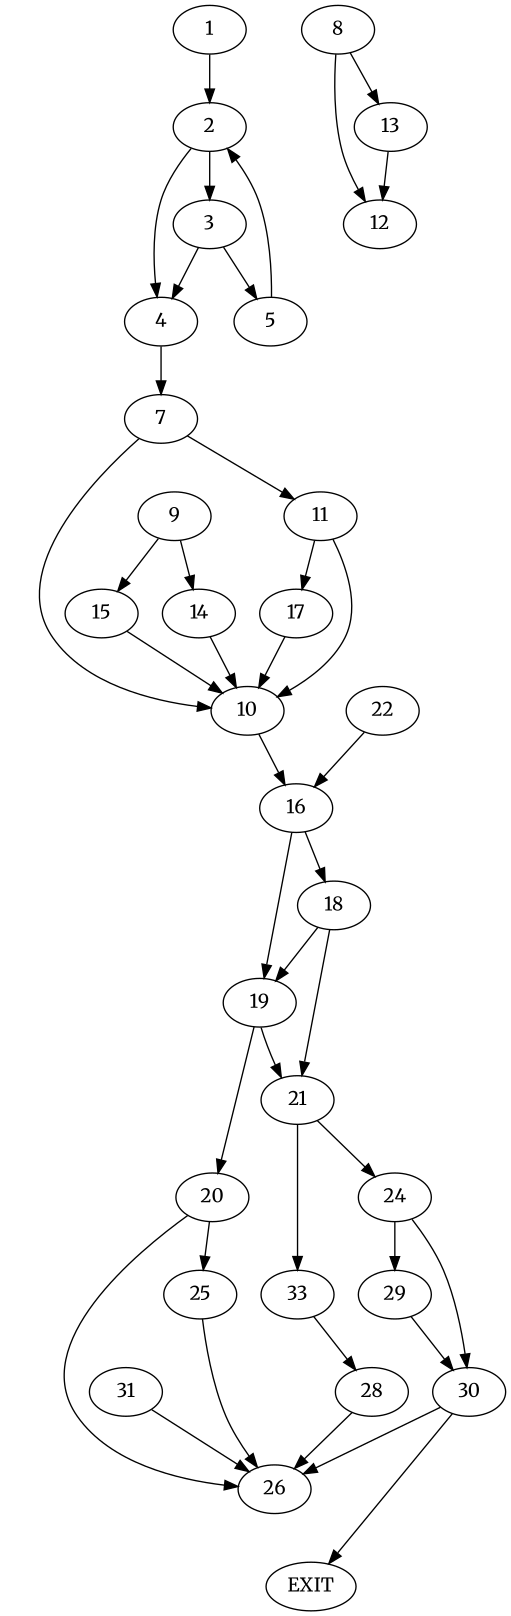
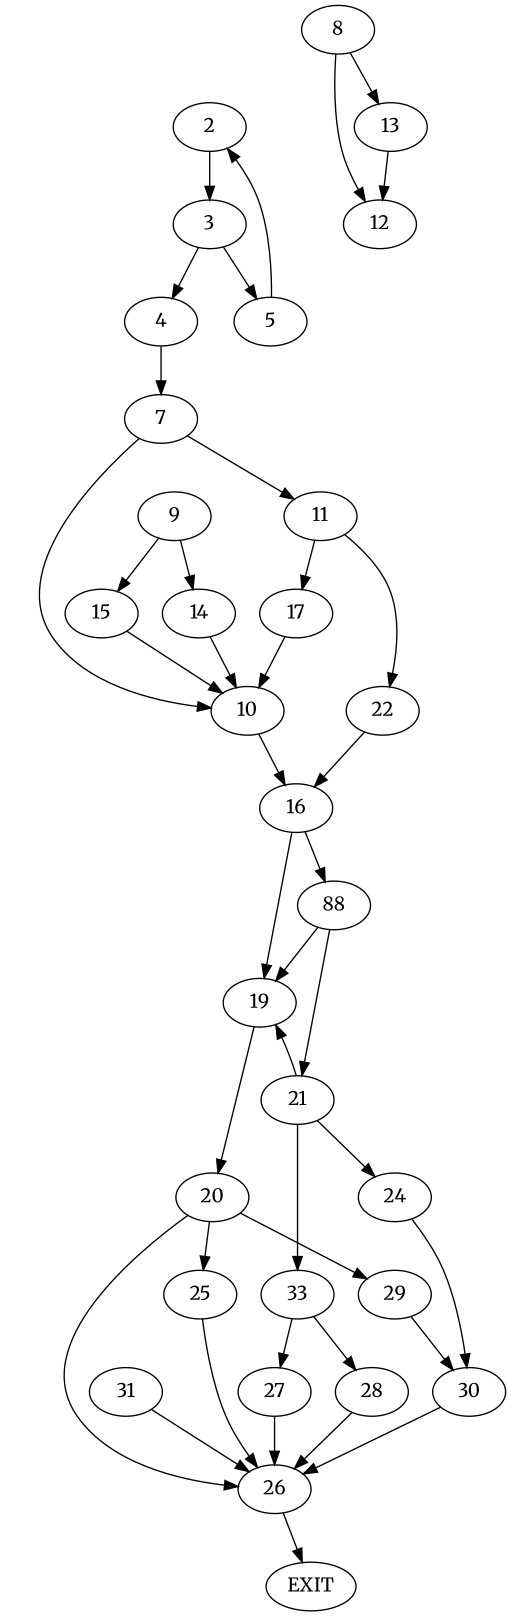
node "1": removed
edge "2" -> "4": removed
edge "11" -> "10": now "11" -> "22"
node "18": label "18" -> "88"
edge "19" -> "21": reversed
edge "24" -> "29": now "20" -> "29"
node "27": added
edge "30" -> "EXIT": now "26" -> "EXIT"
